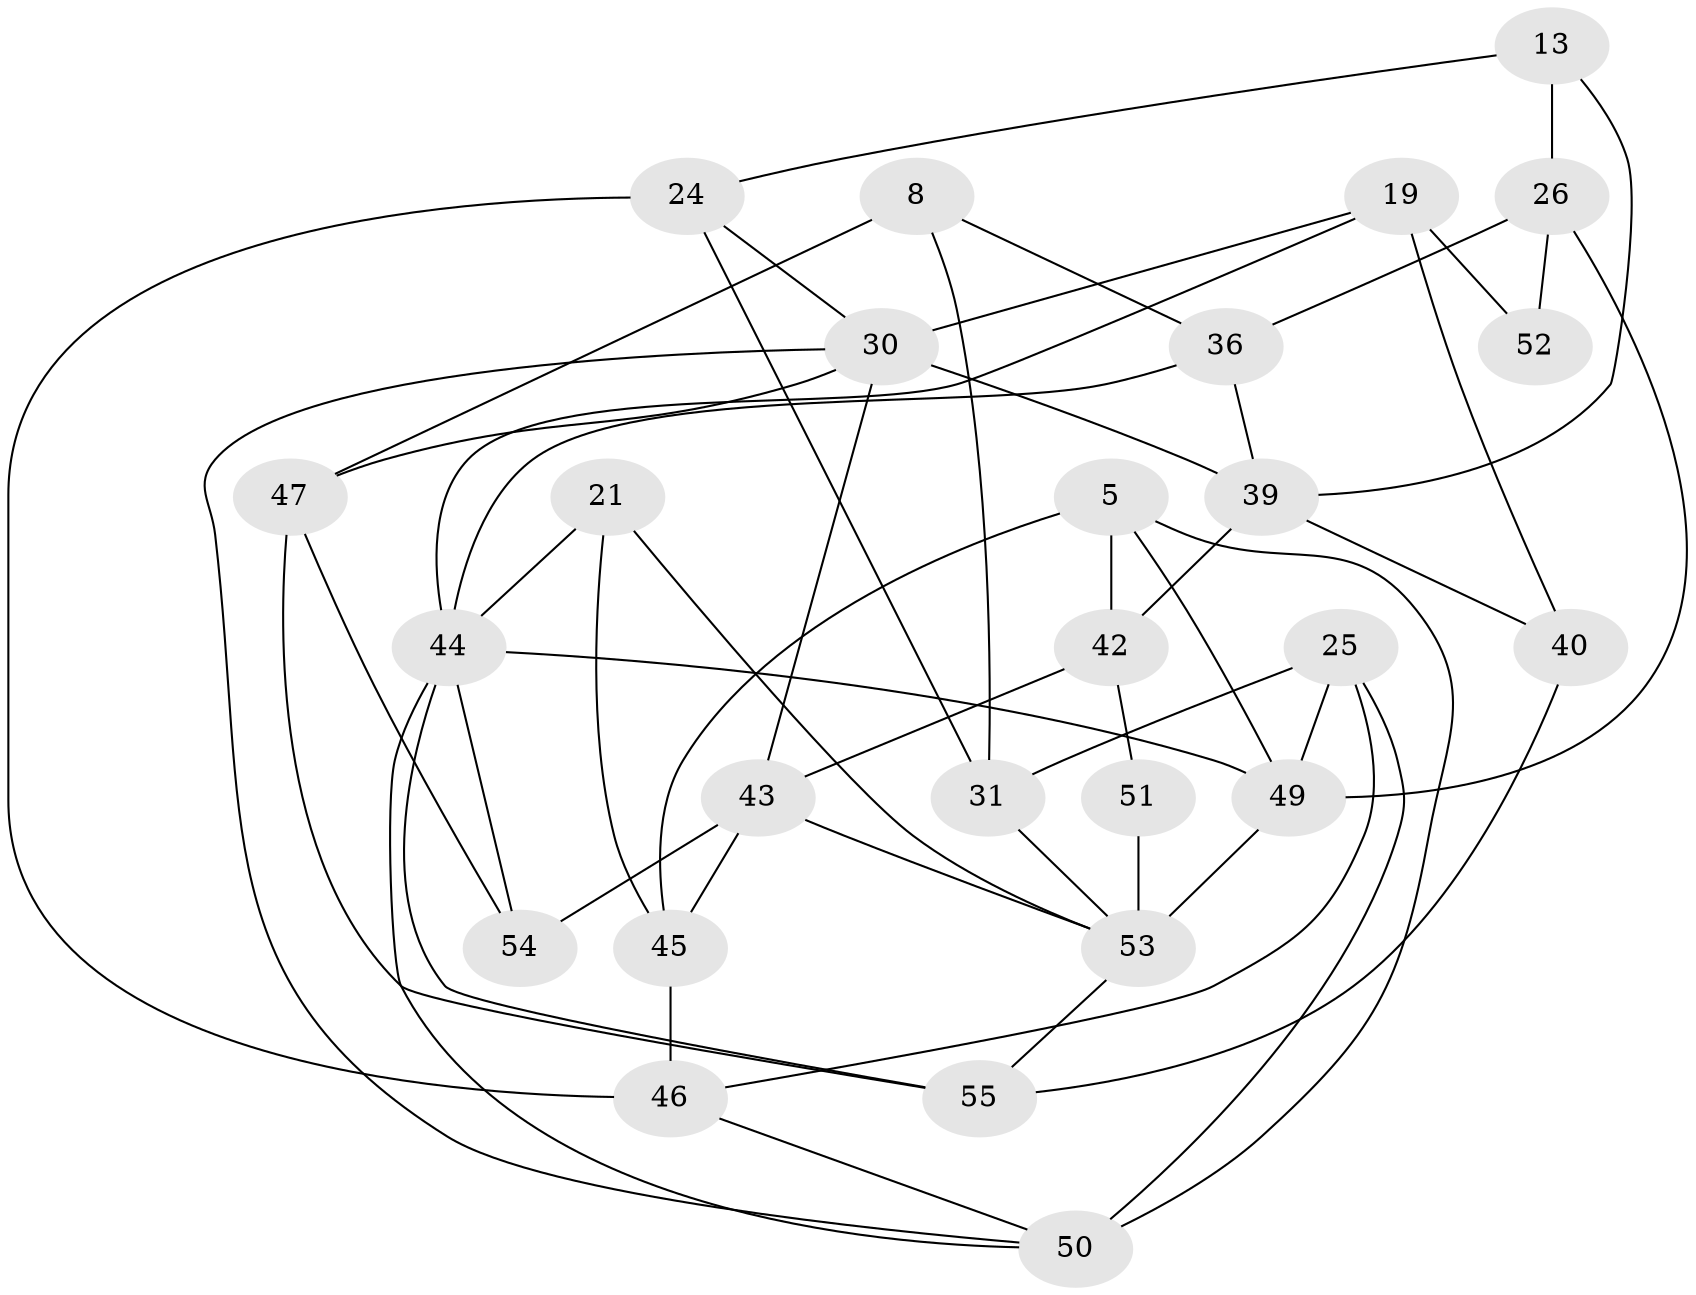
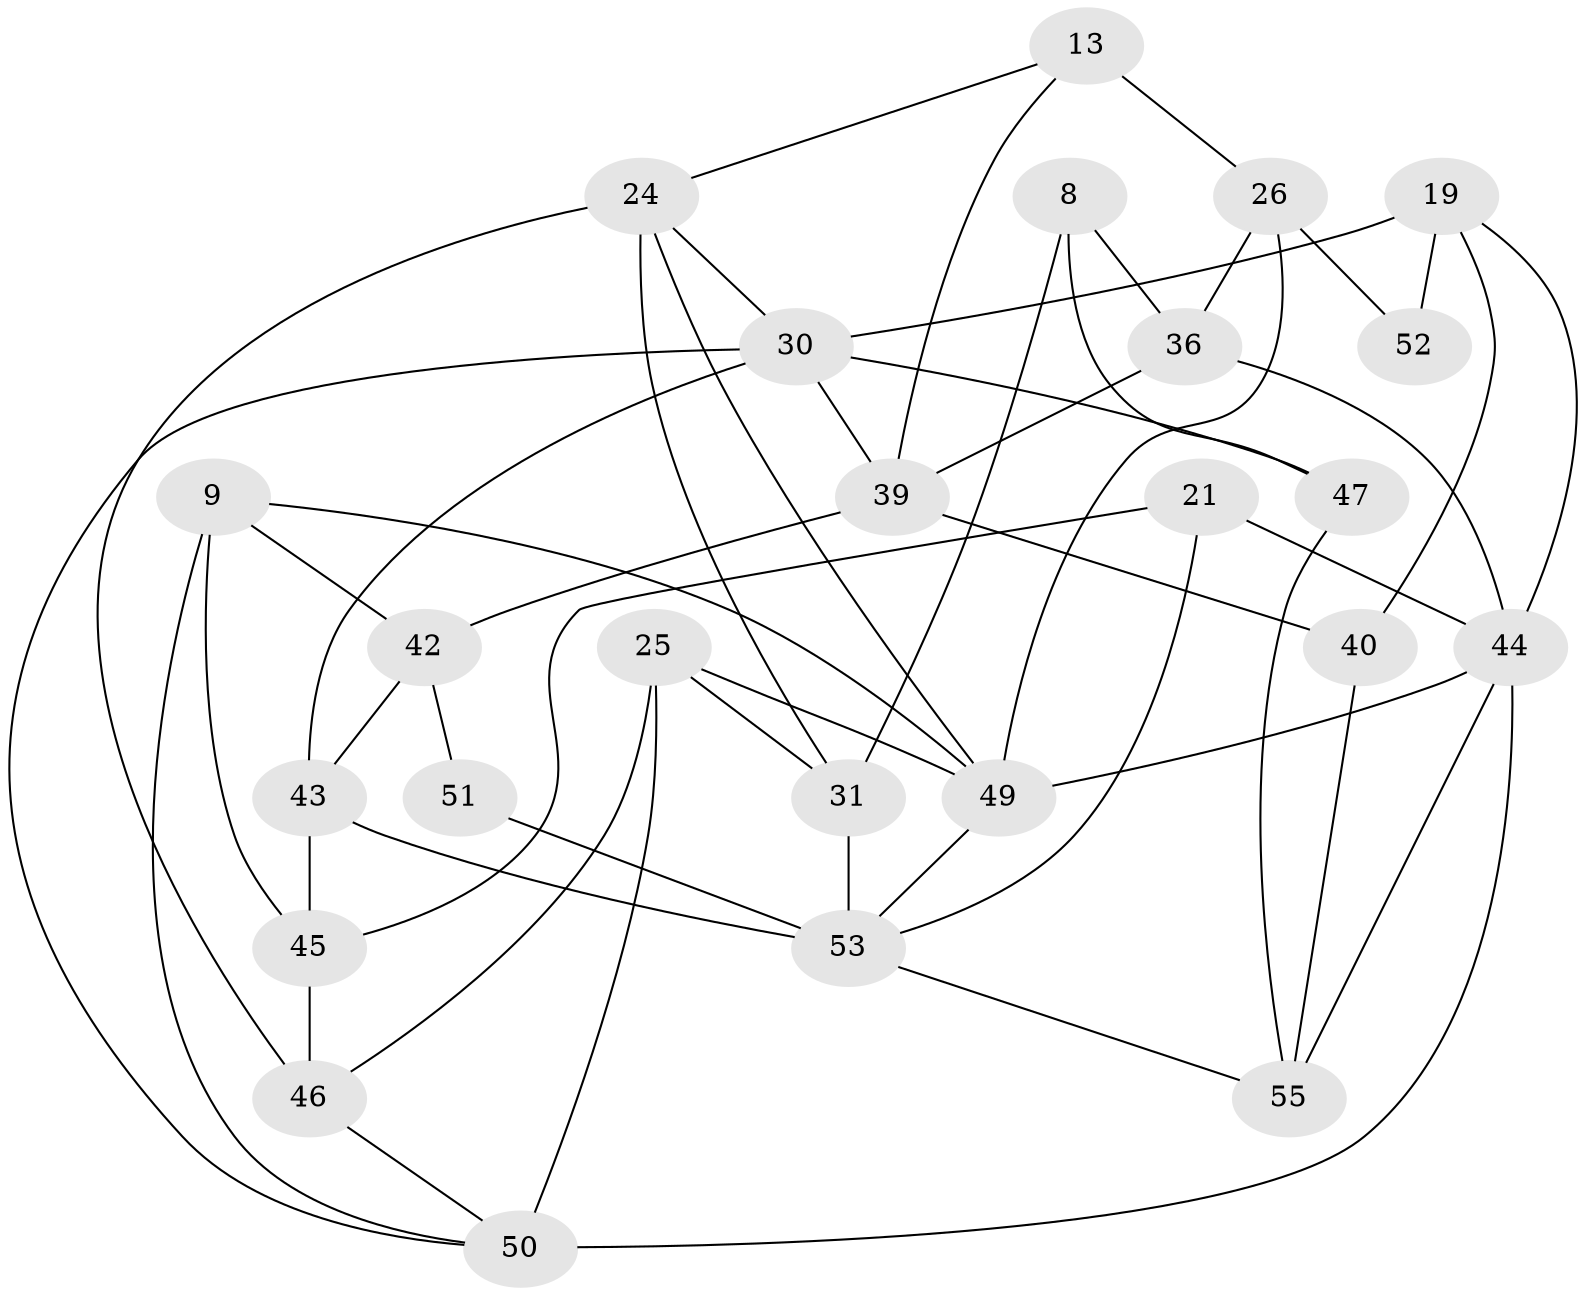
node "5": label "5" -> "9"
edge "24" -- "49": added
node "54": removed
